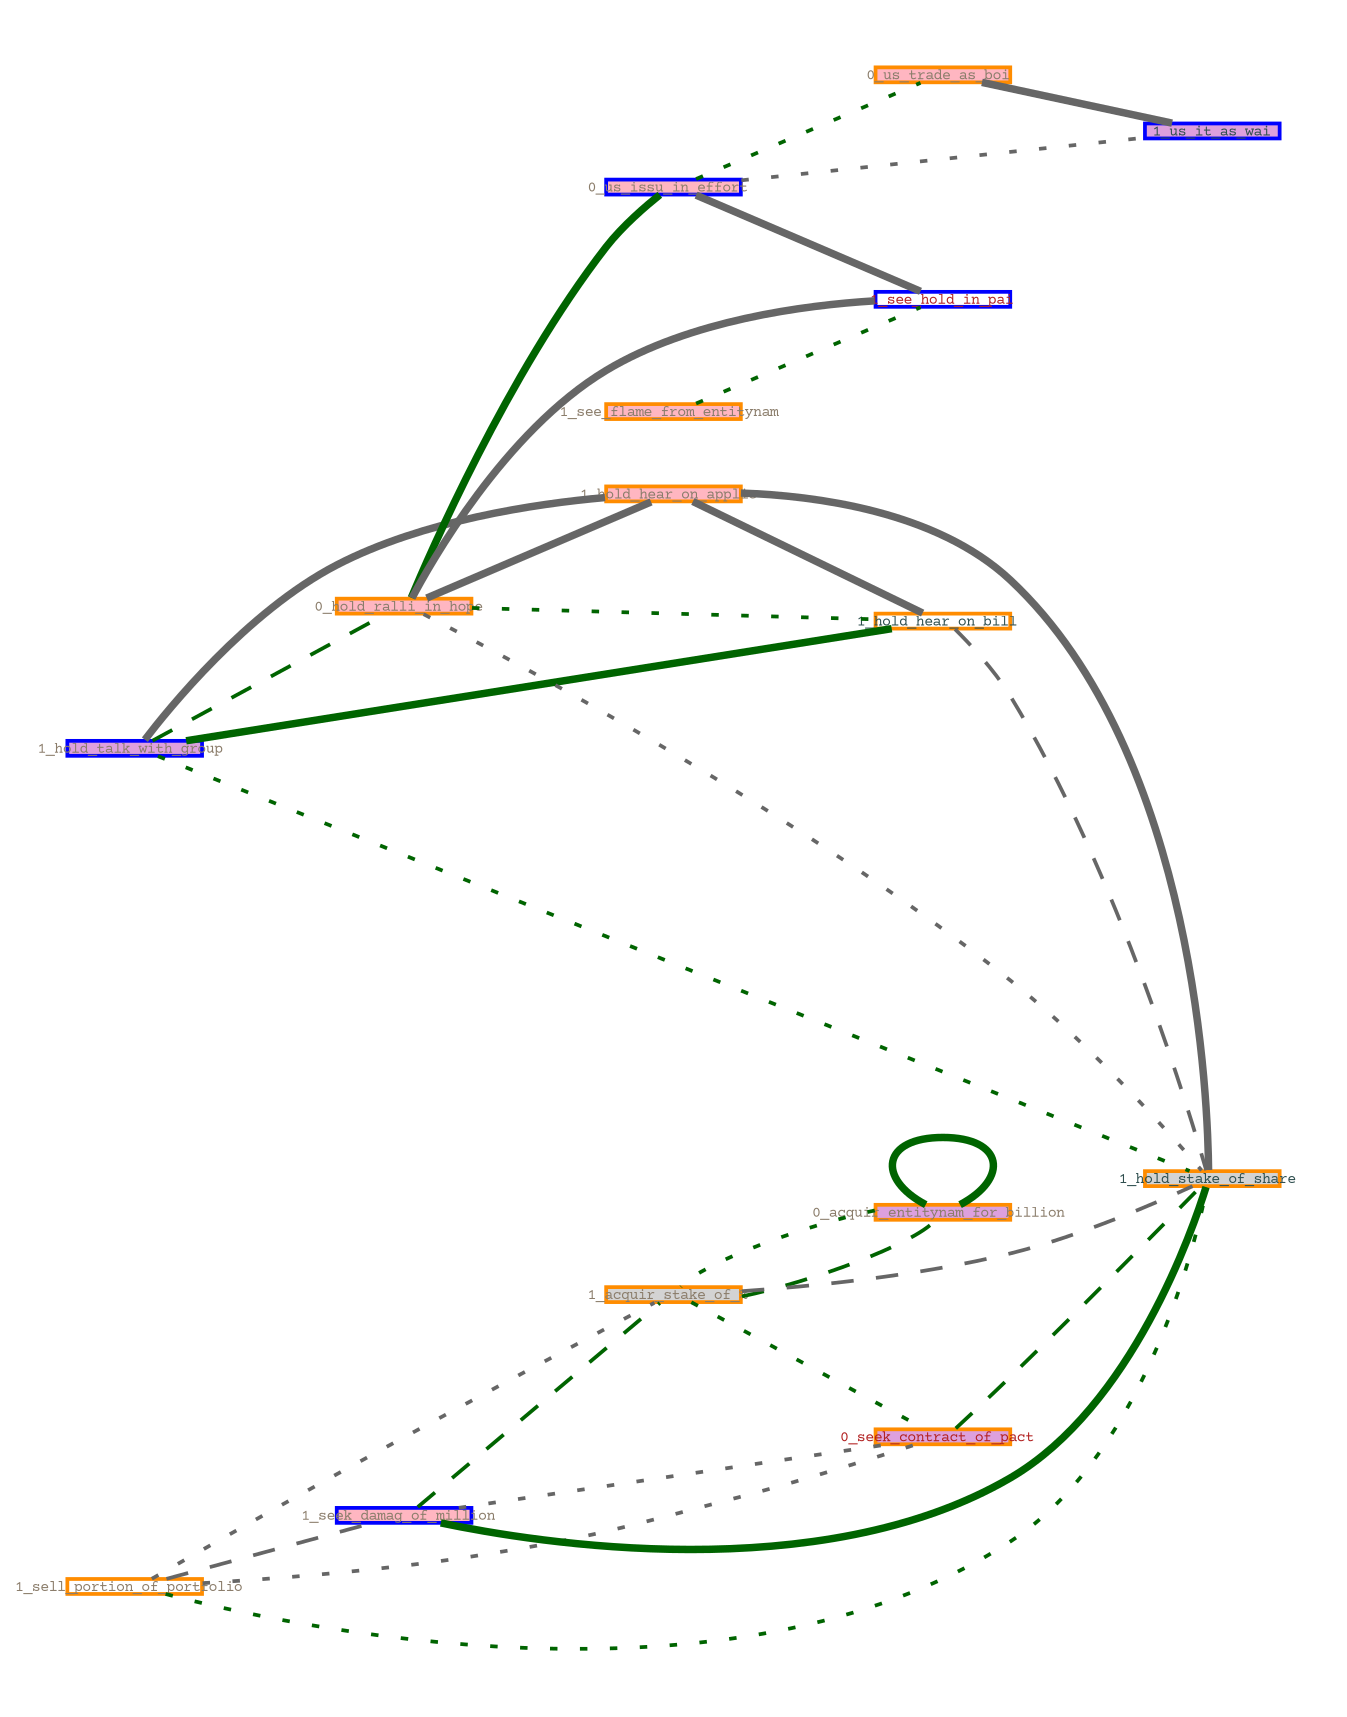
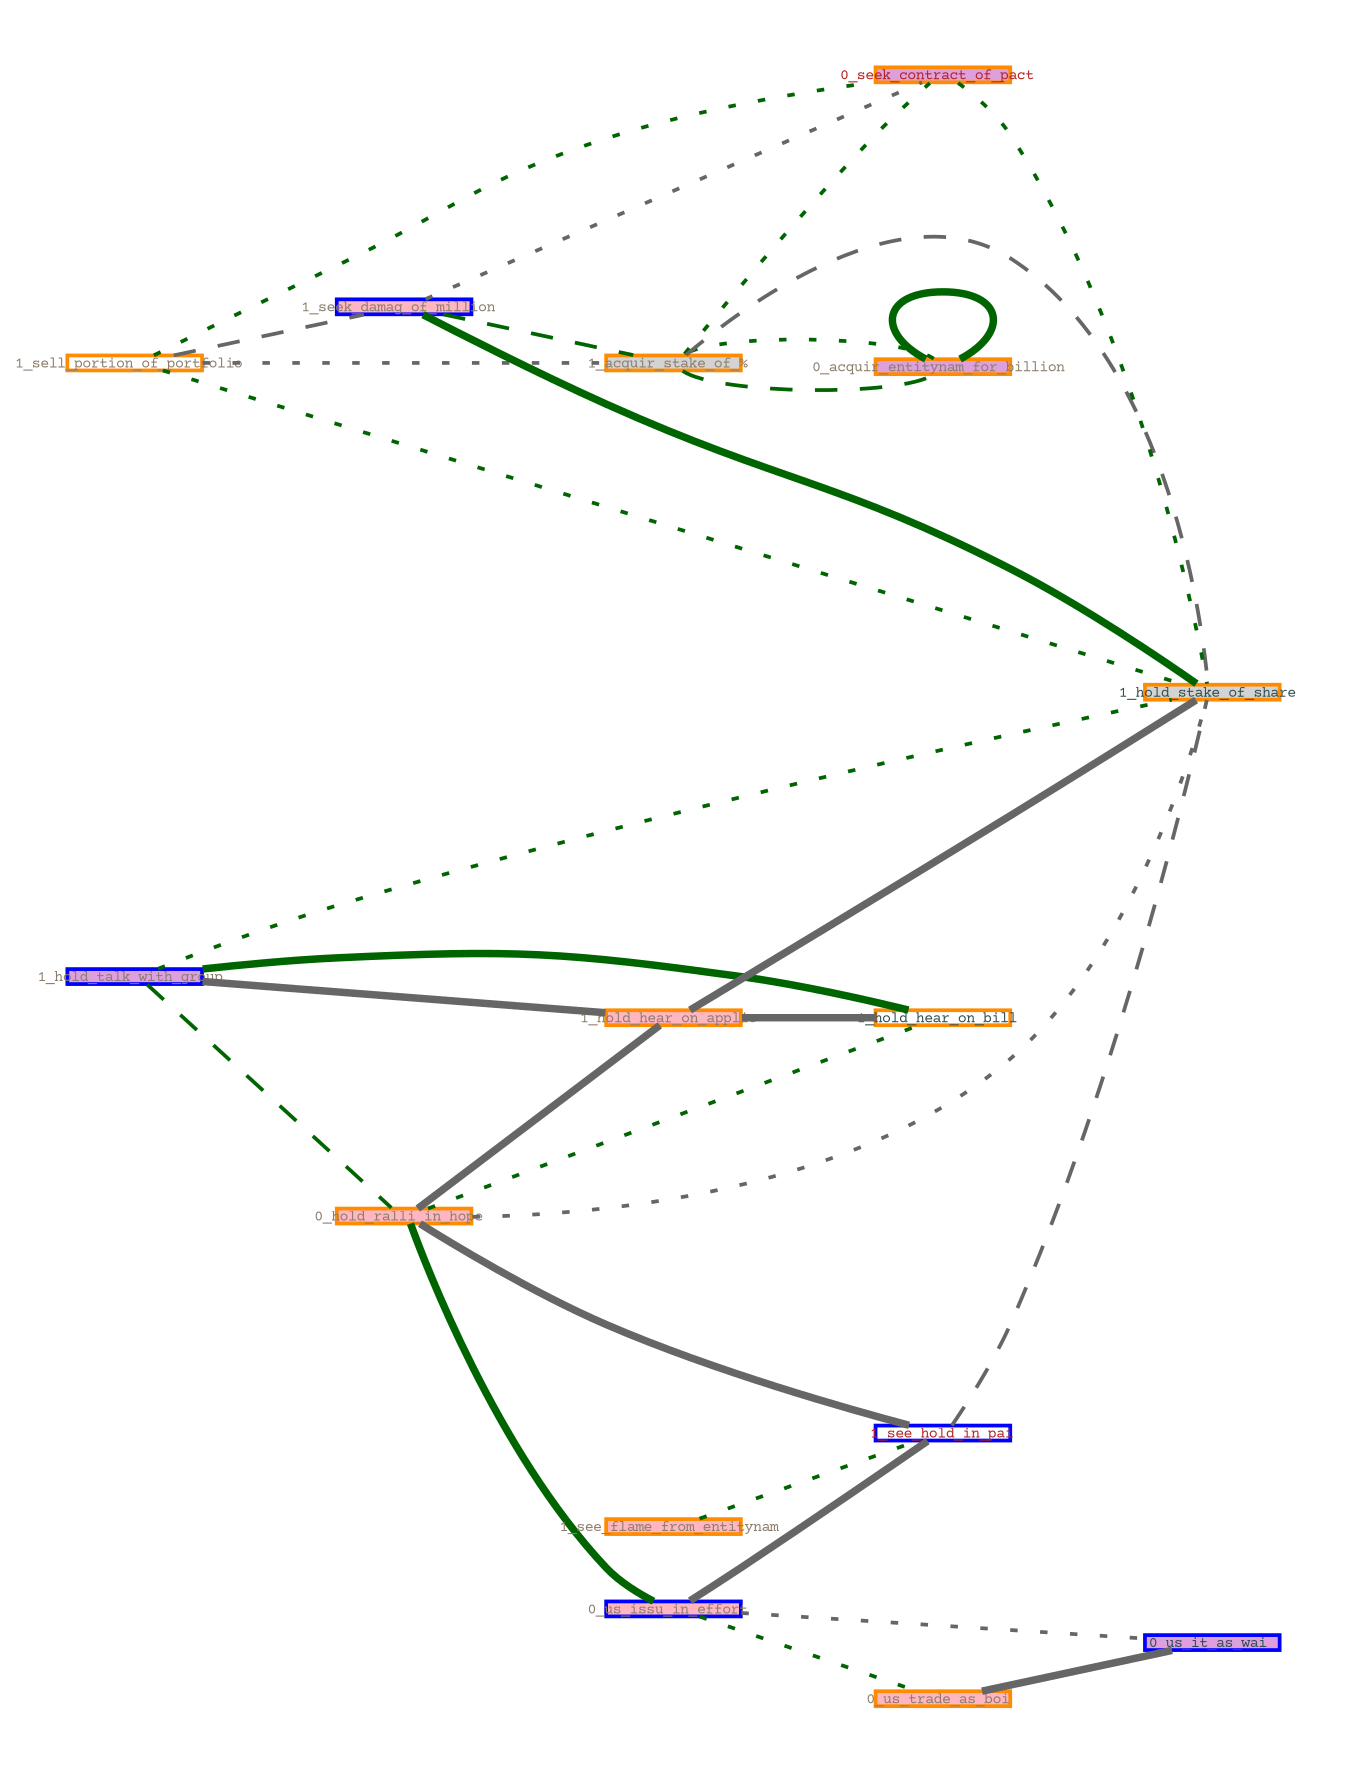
node "1_us_it_as_wai": label "1_us_it_as_wai" -> "0_us_it_as_wai"
edge "1_hold_hear_on_bill" -- "1_hold_stake_of_share": now "1_see_hold_in_pai" -- "1_hold_stake_of_share"
edge "1_hold_stake_of_share" -- "0_seek_contract_of_pact": style dashed -> dotted
edge "0_seek_contract_of_pact" -- "1_sell_portion_of_portfolio": color gray40 -> darkgreen
